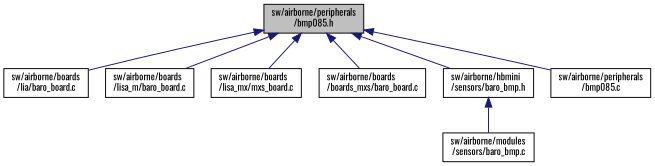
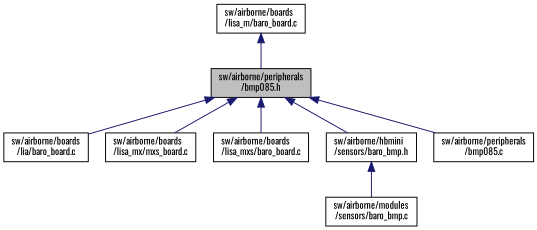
edge "sw/airborne/boards /lisa_m/baro_board.c" -> "sw/airborne/peripherals /bmp085.h": reversed
node "sw/airborne/boards /boards_mxs/baro_board.c": label "sw/airborne/boards /boards_mxs/baro_board.c" -> "sw/airborne/boards /lisa_mxs/baro_board.c"
